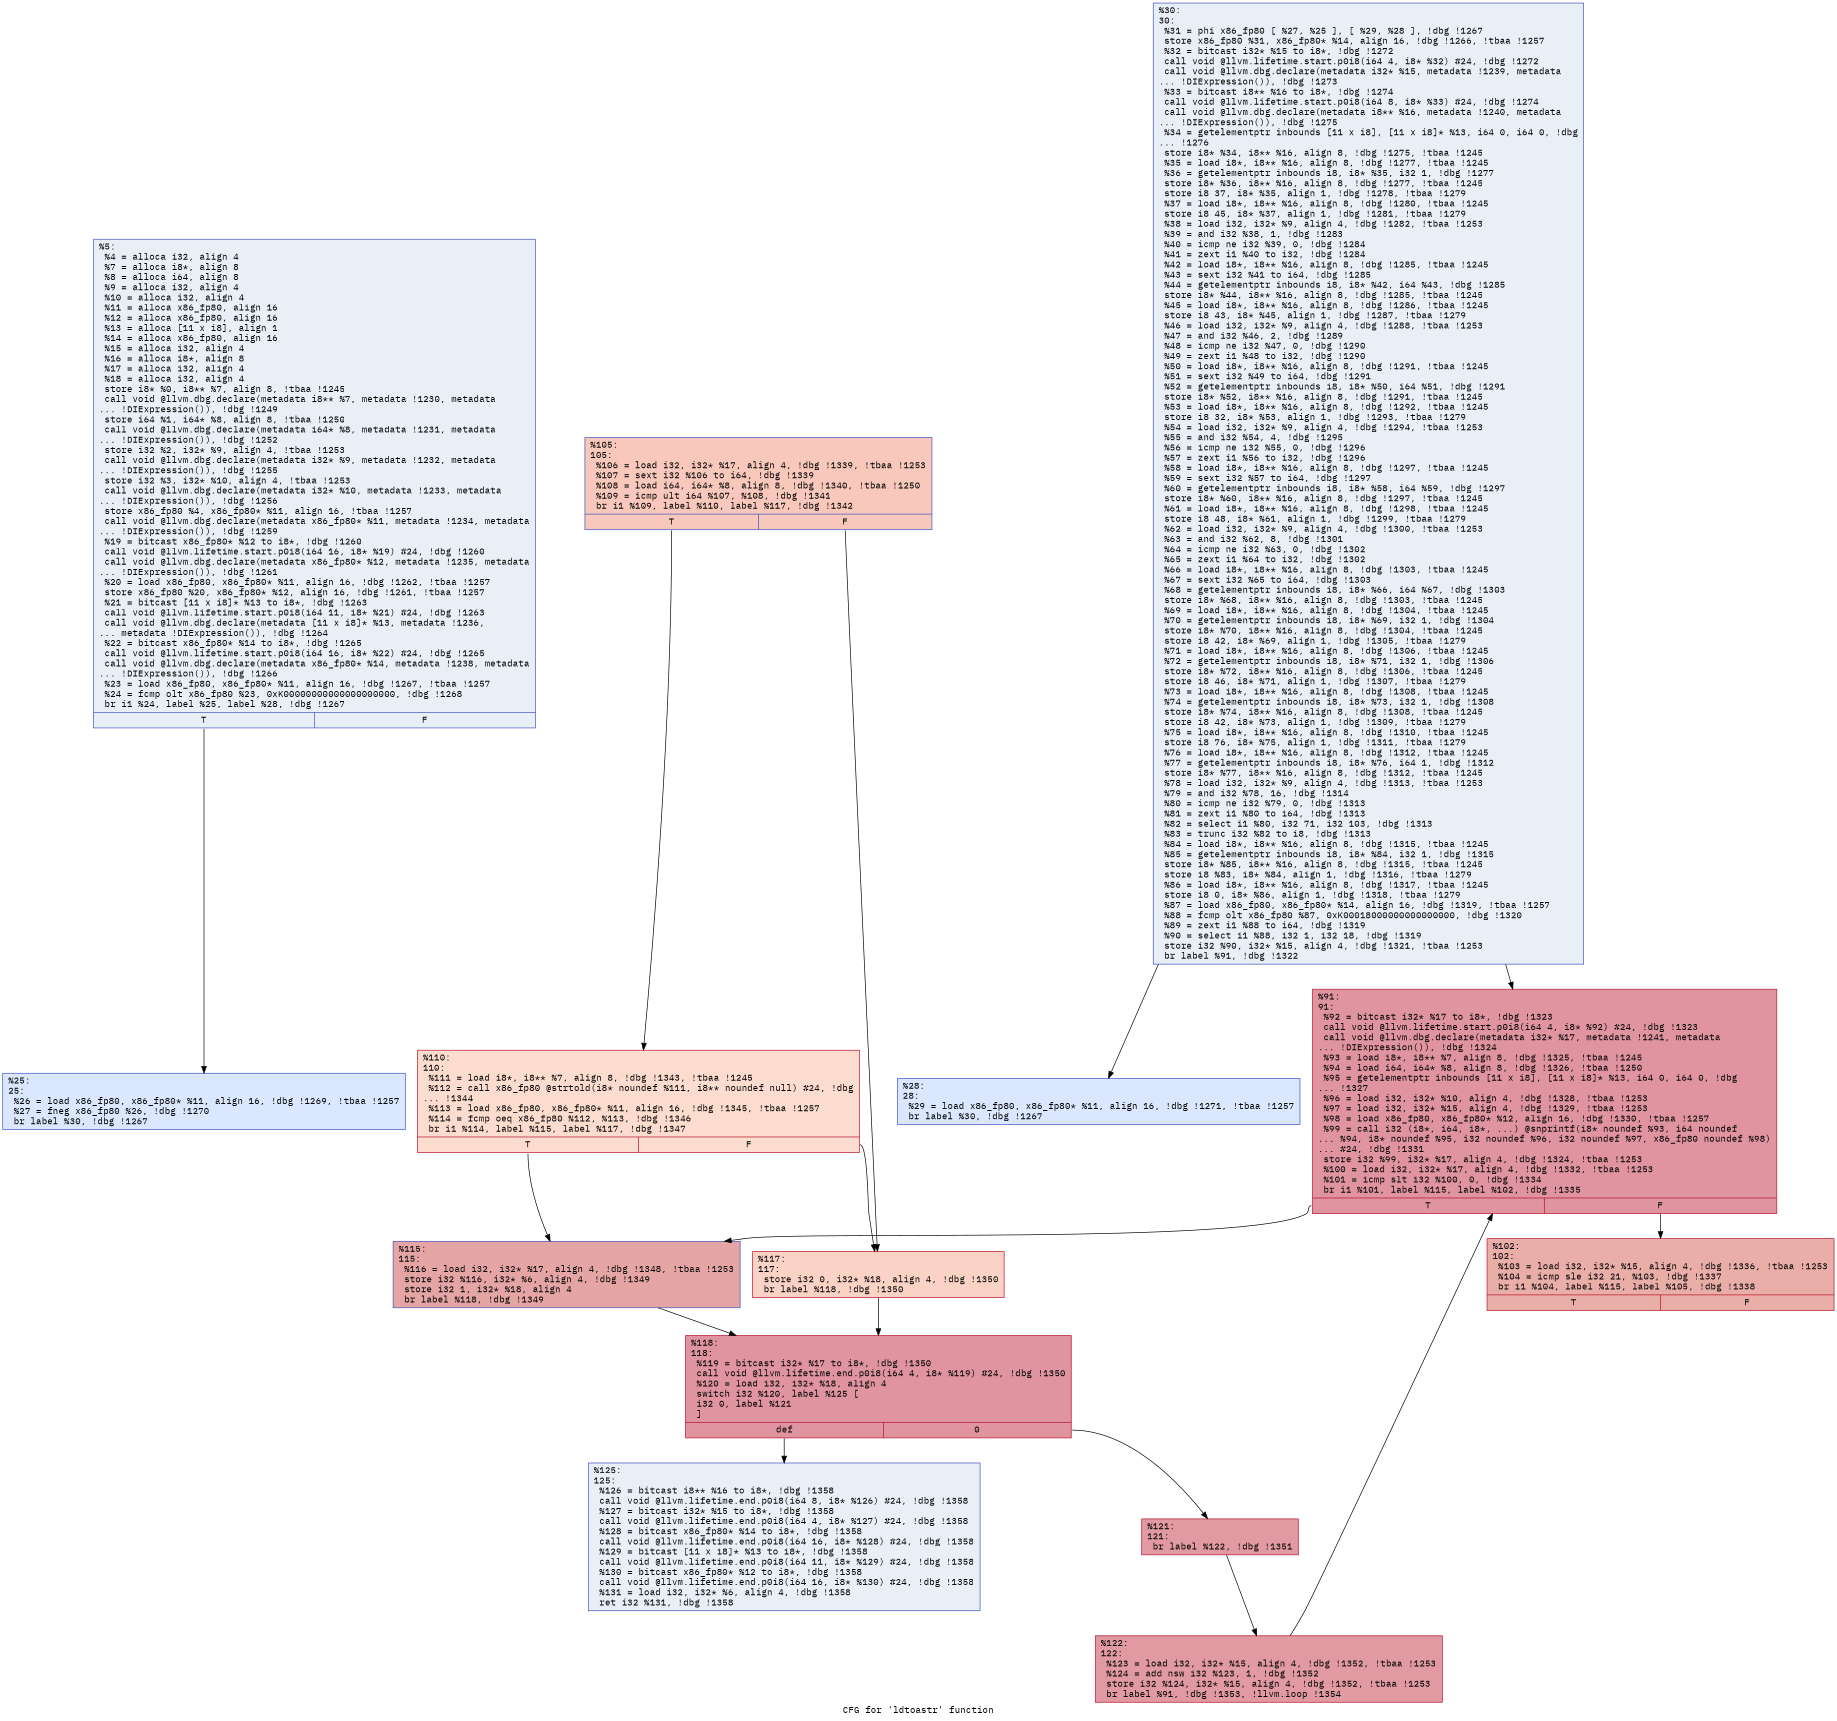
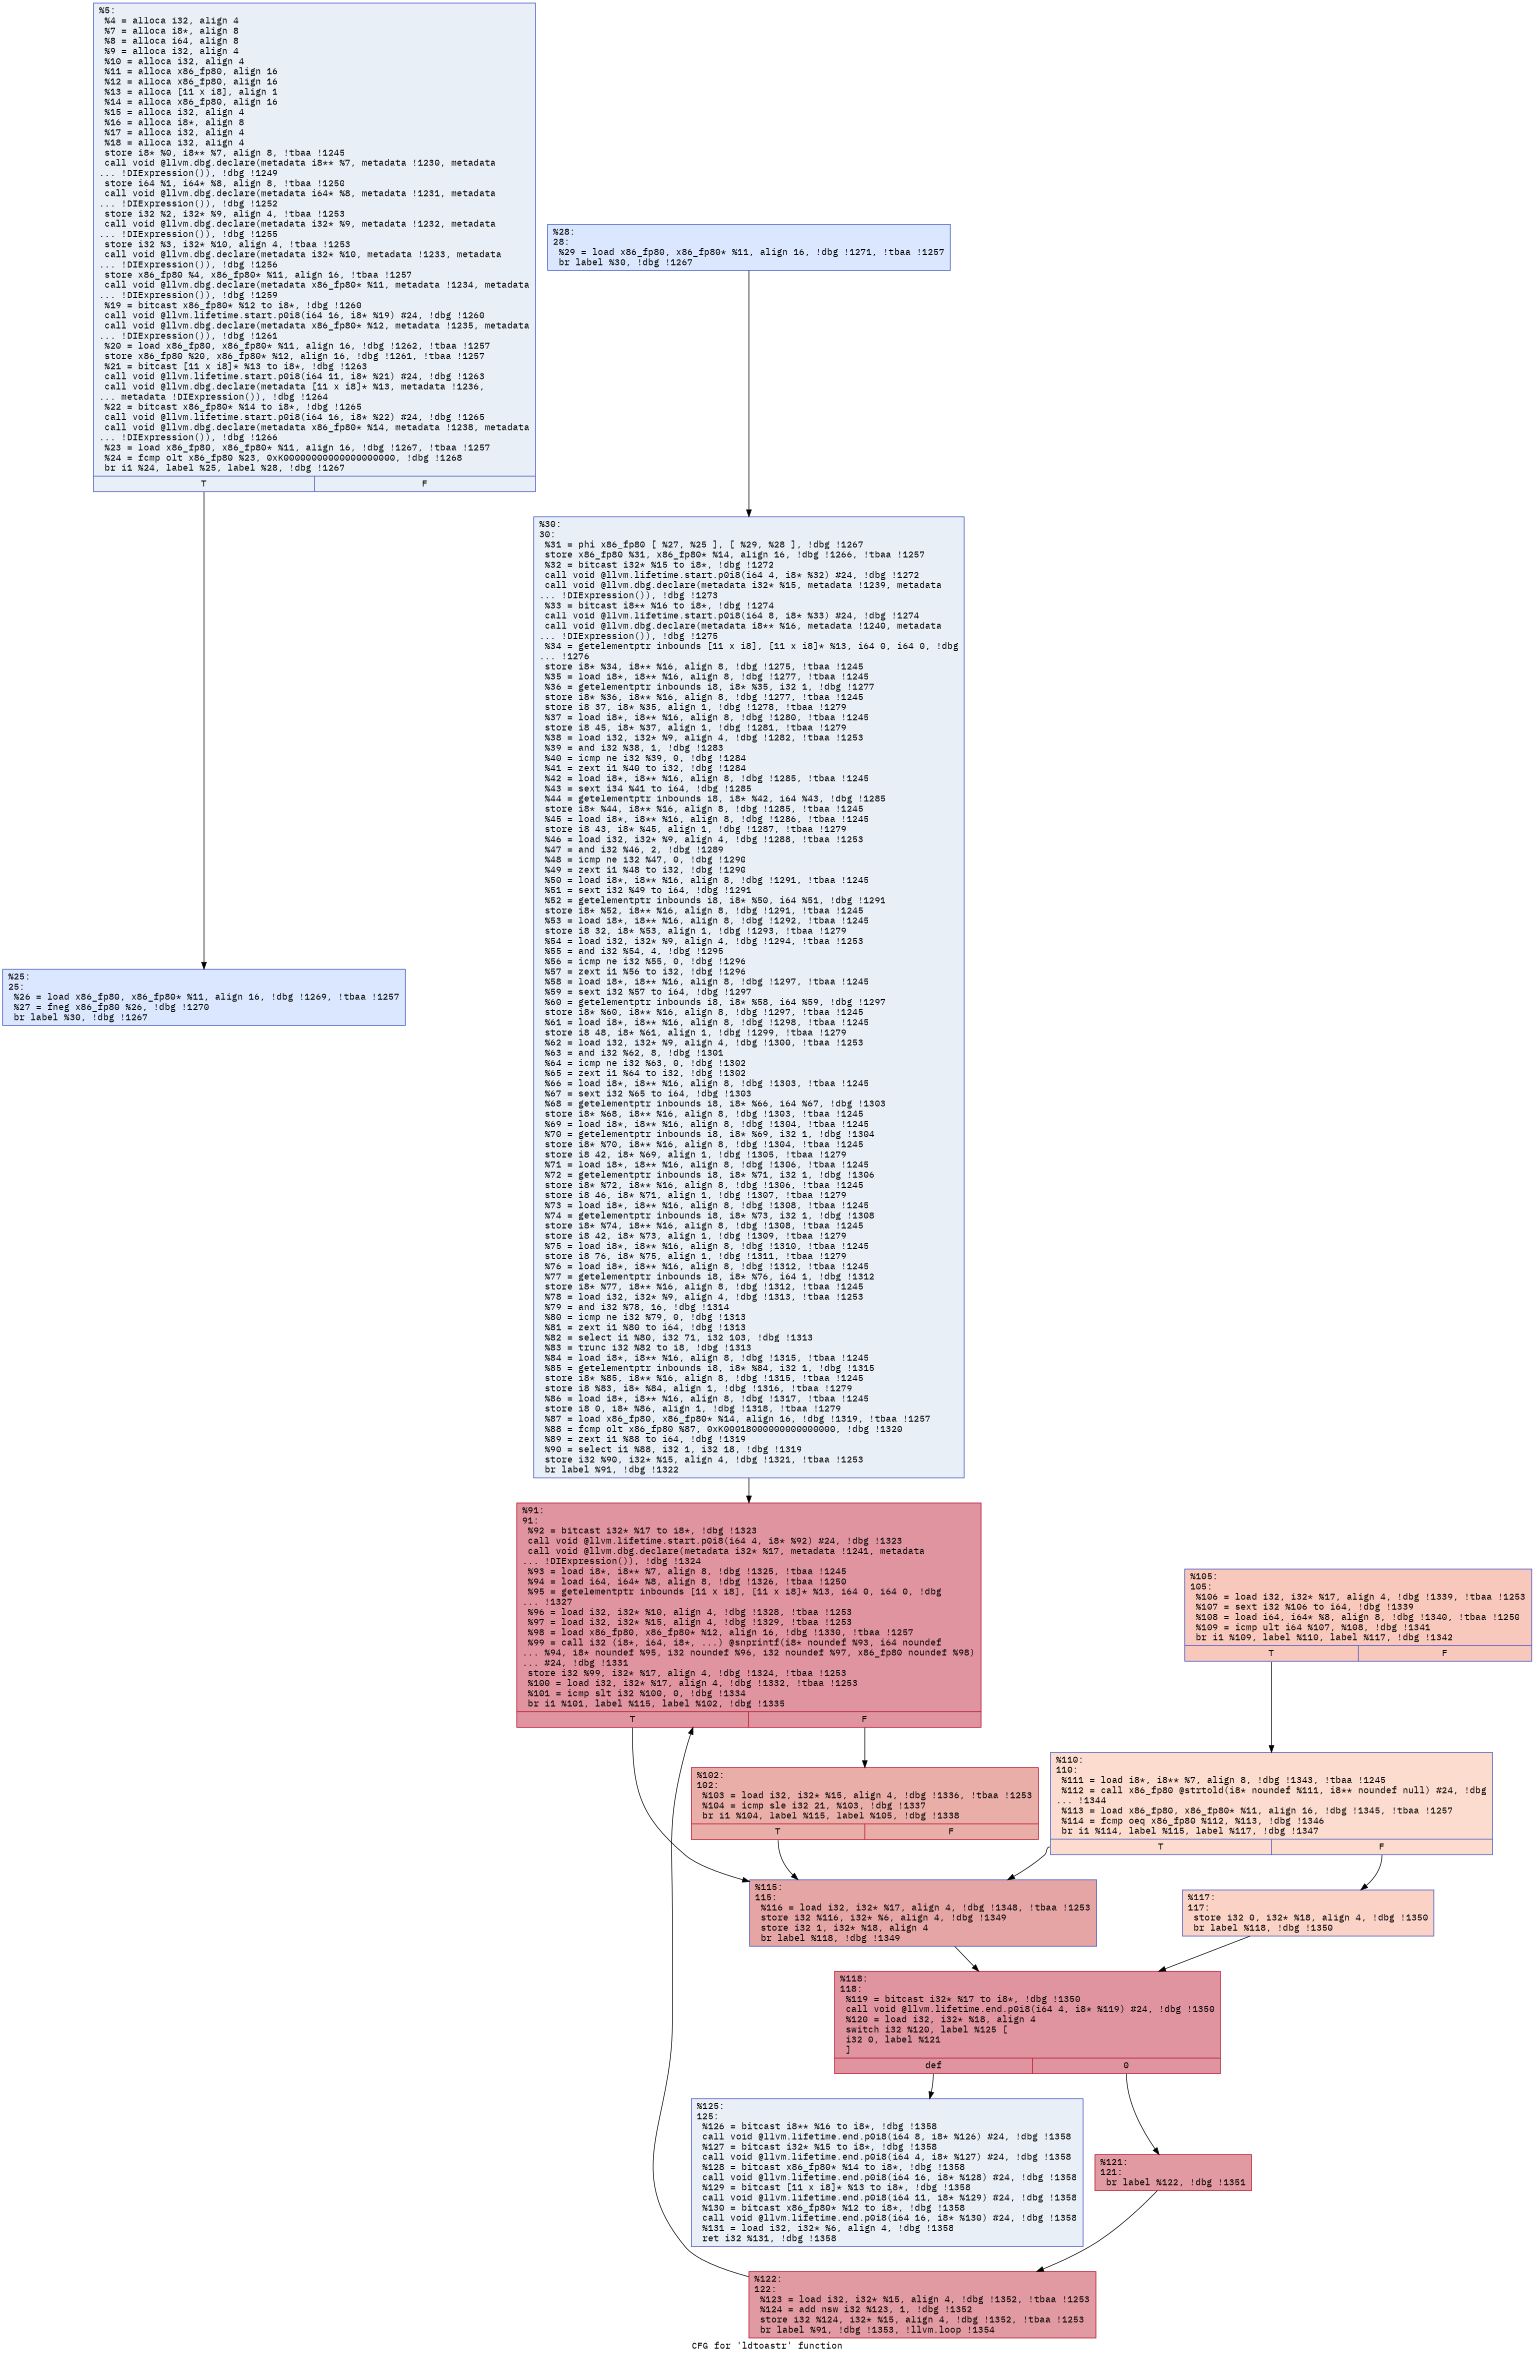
node "%30:": text "%43 = sext i32 %41 to i64, !dbg !1285" -> "%43 = sext i34 %41 to i64, !dbg !1285"
edge "%105:" -> "%117:": removed
edge "%30:" -> "%28:": reversed
node "%110:": color #b70d28ff -> #3d50c3ff
node "%117:": color #b70d28ff -> #3d50c3ff
edge "%102:" -> "%115:": added
